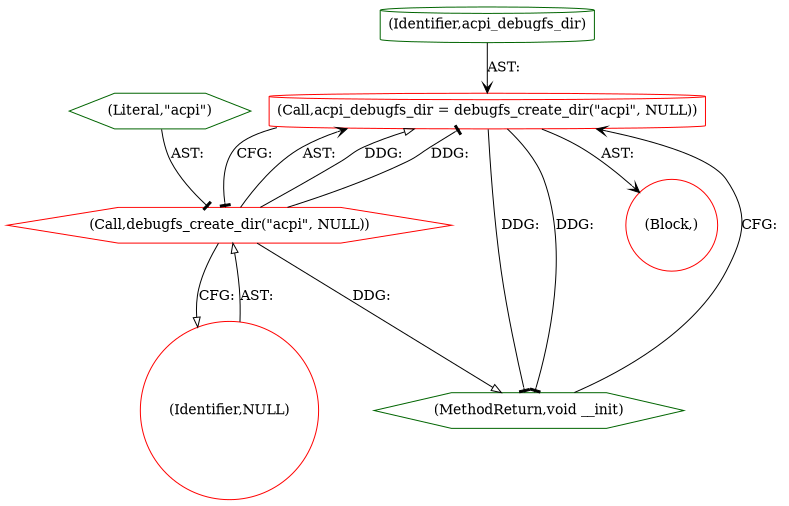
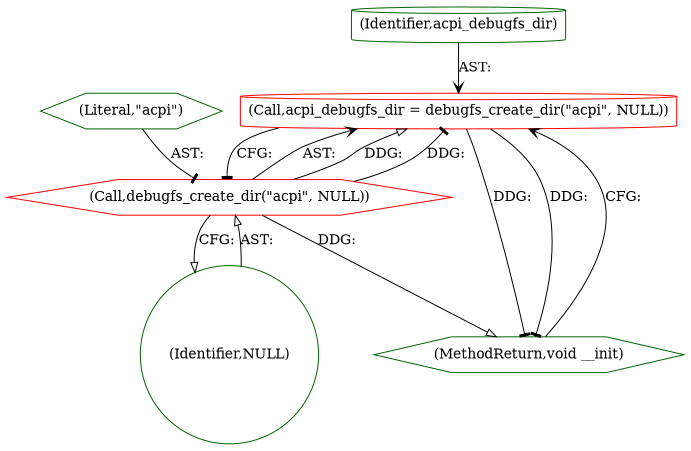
node "(Block,)": removed
node "(Identifier,NULL)": color red -> darkgreen
